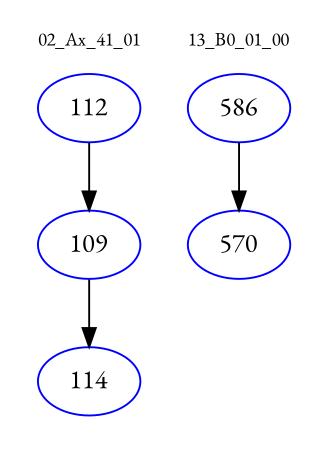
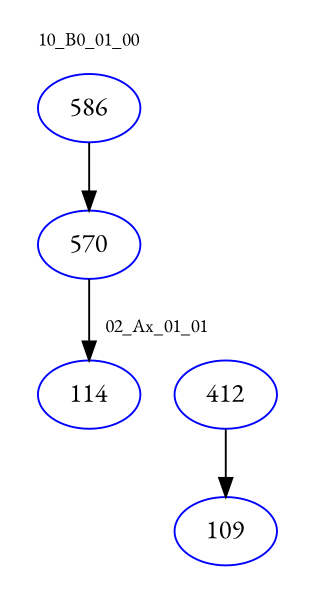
cluster "02_Ax_41_01": label "02_Ax_41_01" -> "02_Ax_01_01"
cluster "13_B0_01_00": label "13_B0_01_00" -> "10_B0_01_00"
node "112": label "112" -> "412"
edge "109" -> "114": now "570" -> "114"
